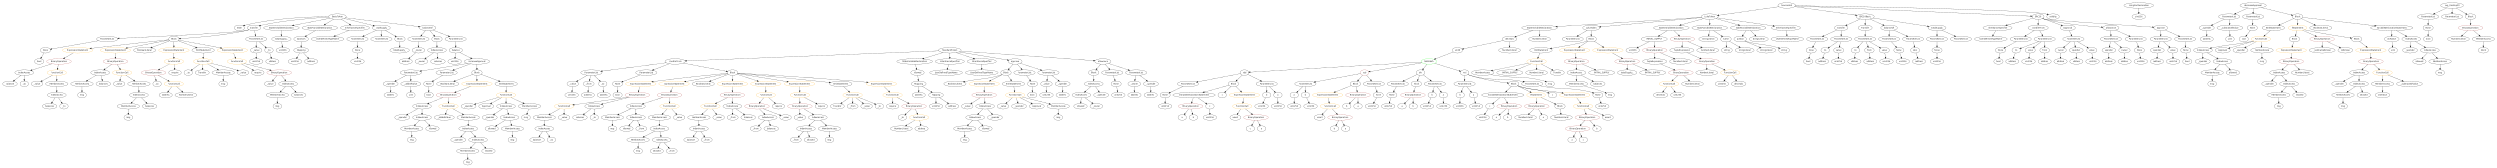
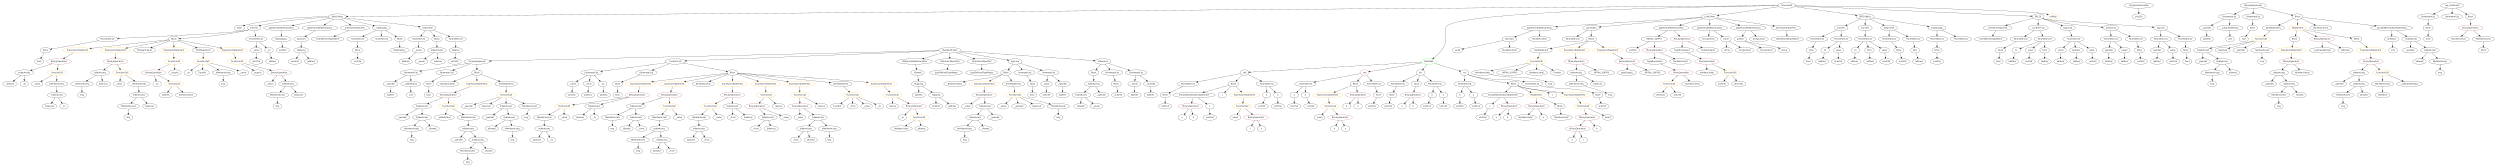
edge "SourceUnit" -> "BasicToken": added
node "solidity": color black -> orange
edge "balance" -> "increaseApproval": now "StandardToken" -> "increaseApproval"
edge "uint8" -> "SafeMath": now "SourceUnit" -> "SafeMath"
